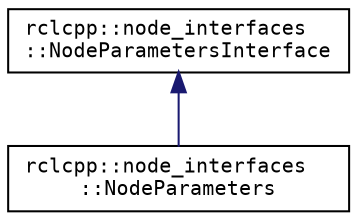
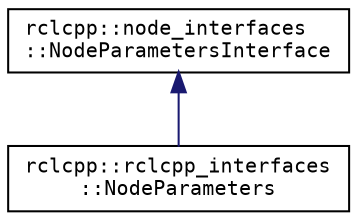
node "rclcpp::node_interfaces ::NodeParameters": label "rclcpp::node_interfaces ::NodeParameters" -> "rclcpp::rclcpp_interfaces ::NodeParameters"
